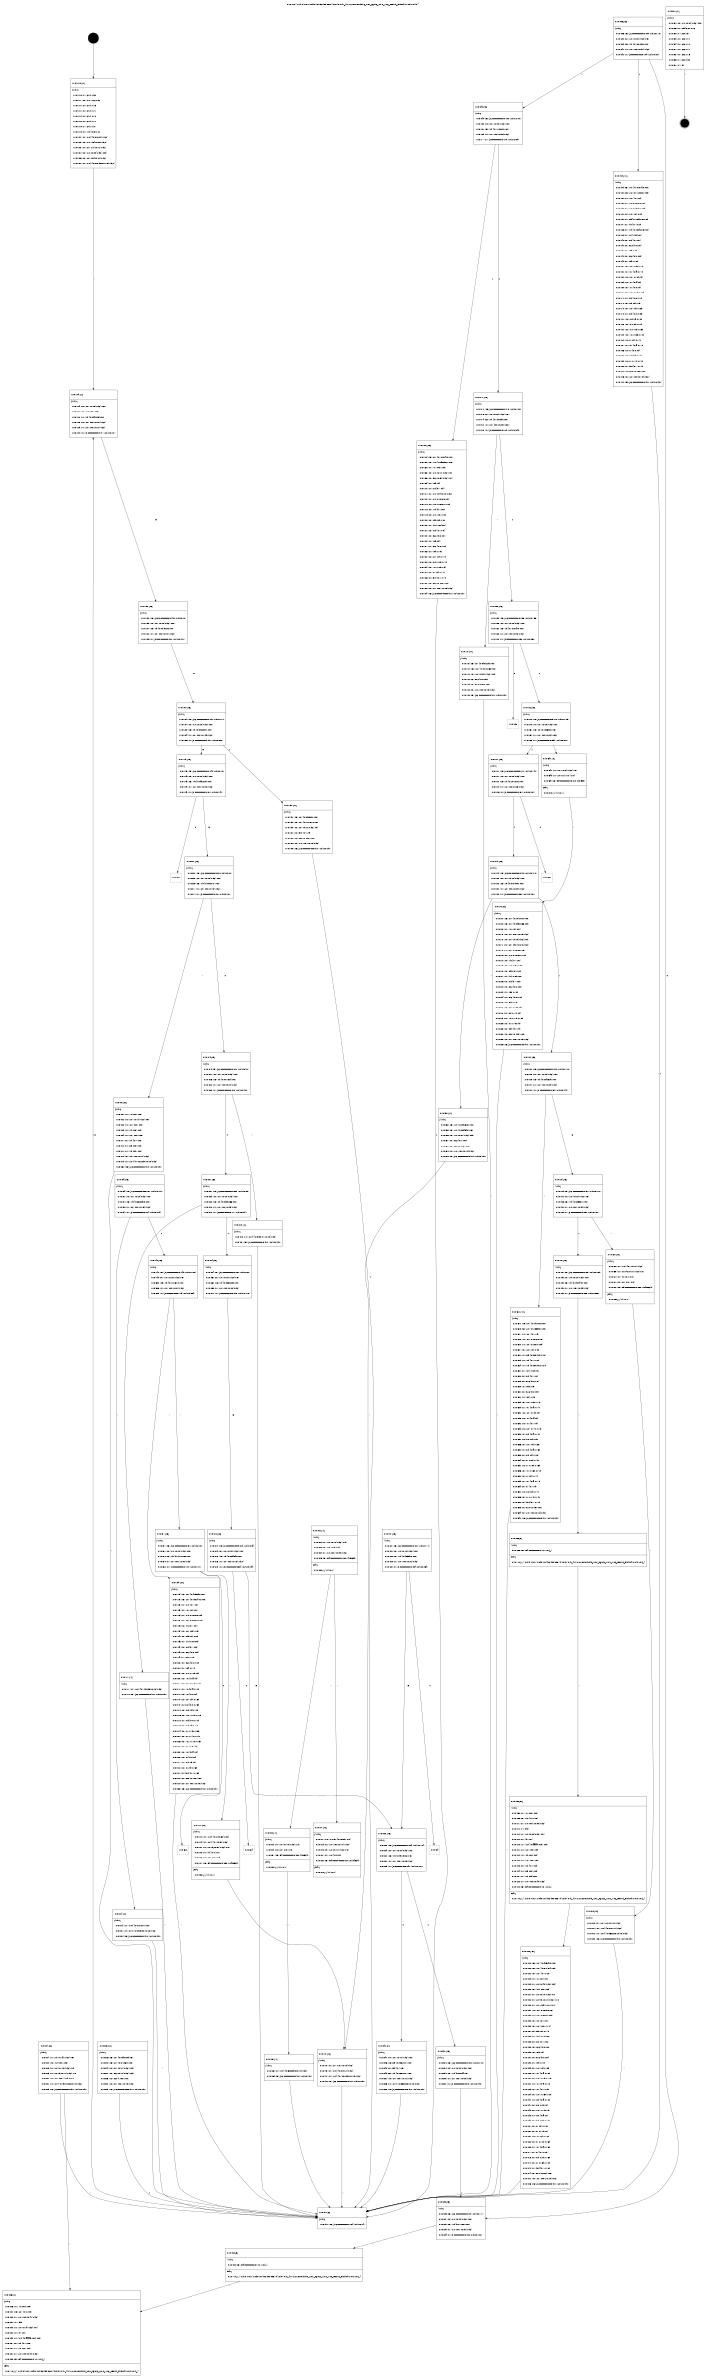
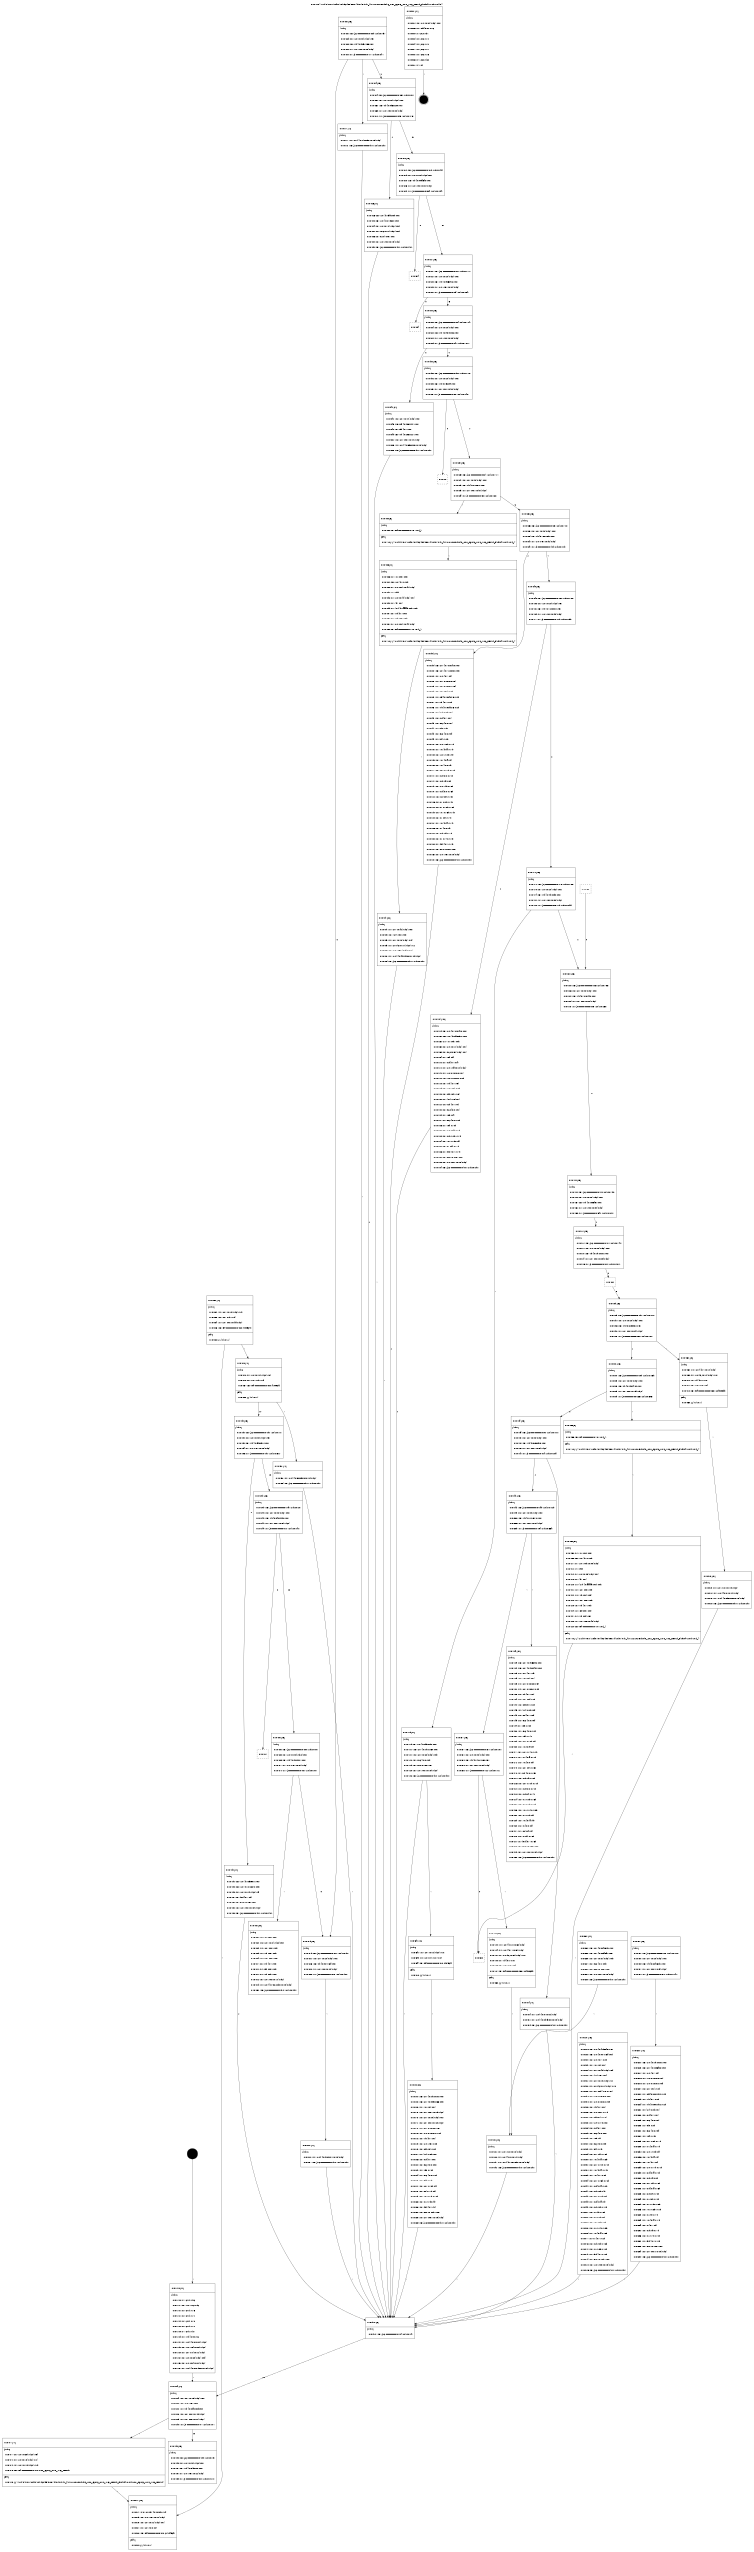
edge "0x40134f [25]" -> "0x401985 [27]": added, label "2"
node "0x401a6e": added
edge "0x4012b9 [25]" -> "0x4012d2 [25]": now "0x401a4a [12]" -> "0x4012d2 [25]"
edge "0x401430 [25]" -> "0x401ac3": reversed
edge "0x401449 [25]" -> "0x4015f7 [13]": now "0x40166d [27]" -> "0x4015f7 [13]"
node "0x40147b [25]": removed
edge "0x40131d [25]" -> "0x401336 [25]": reversed
edge "0x401494 [25]" -> "0x4014ad [25]": now "0x401aa7" -> "0x4014ad [25]"
edge "0x4013e5 [25]" -> "0x4013cc [25]": reversed
edge "0x4014c6 [25]" -> "0x4014df [25]": added, label "3"
edge "0x401368 [25]" -> "0x40139a [25]": now "0x401368 [25]" -> "0x401381 [25]"
edge "0x401936 [33]" -> "0x401b24 [5]": removed, label "1"
edge "0x40185a [52]" -> "0x40188e [156]": now "0x40185a [52]" -> "0x40152a"
edge "0x4017cf [134]" -> "0x401b24 [5]": removed, label "1"
edge "0x4019d1 [33]" -> "0x4019a5 [44]": reversed
node "0x401a11 [16]": added
